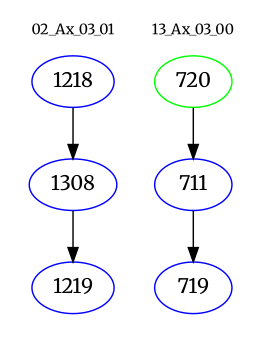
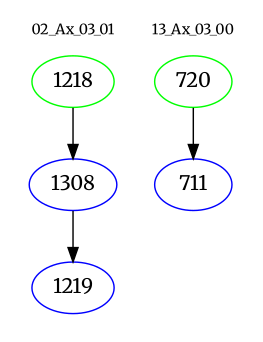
node "1218": color blue -> green
node "719": removed
